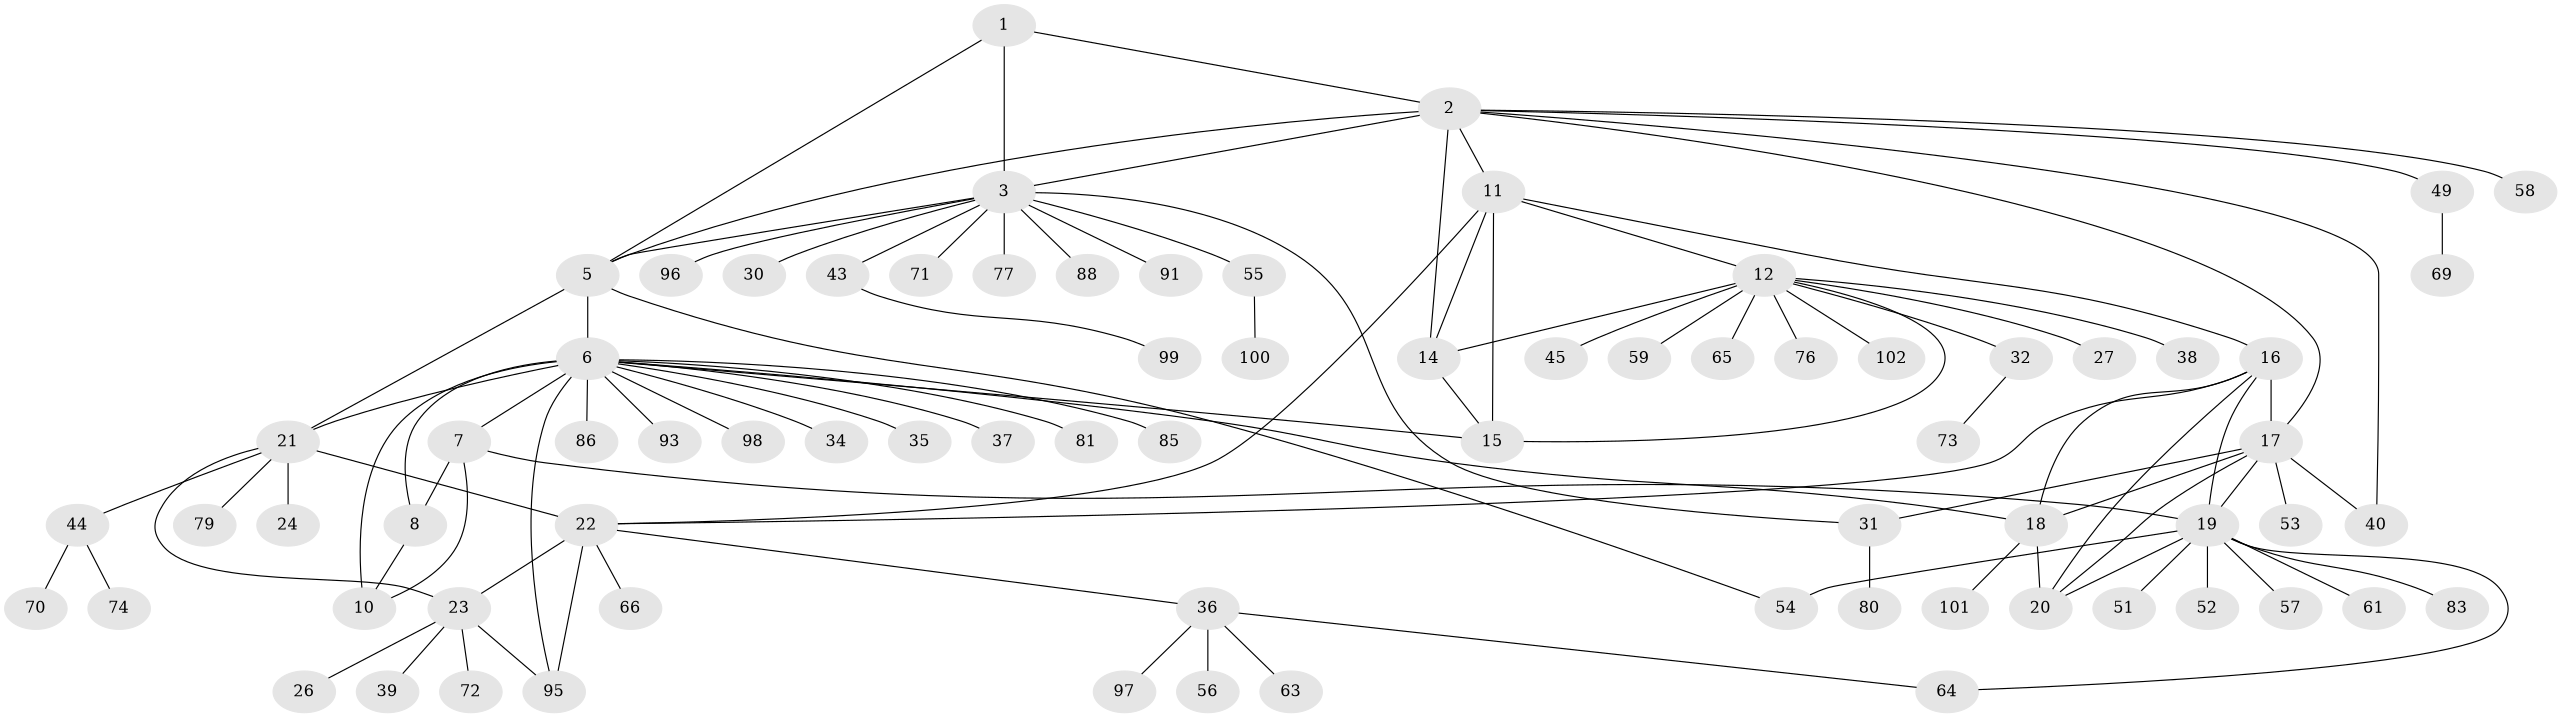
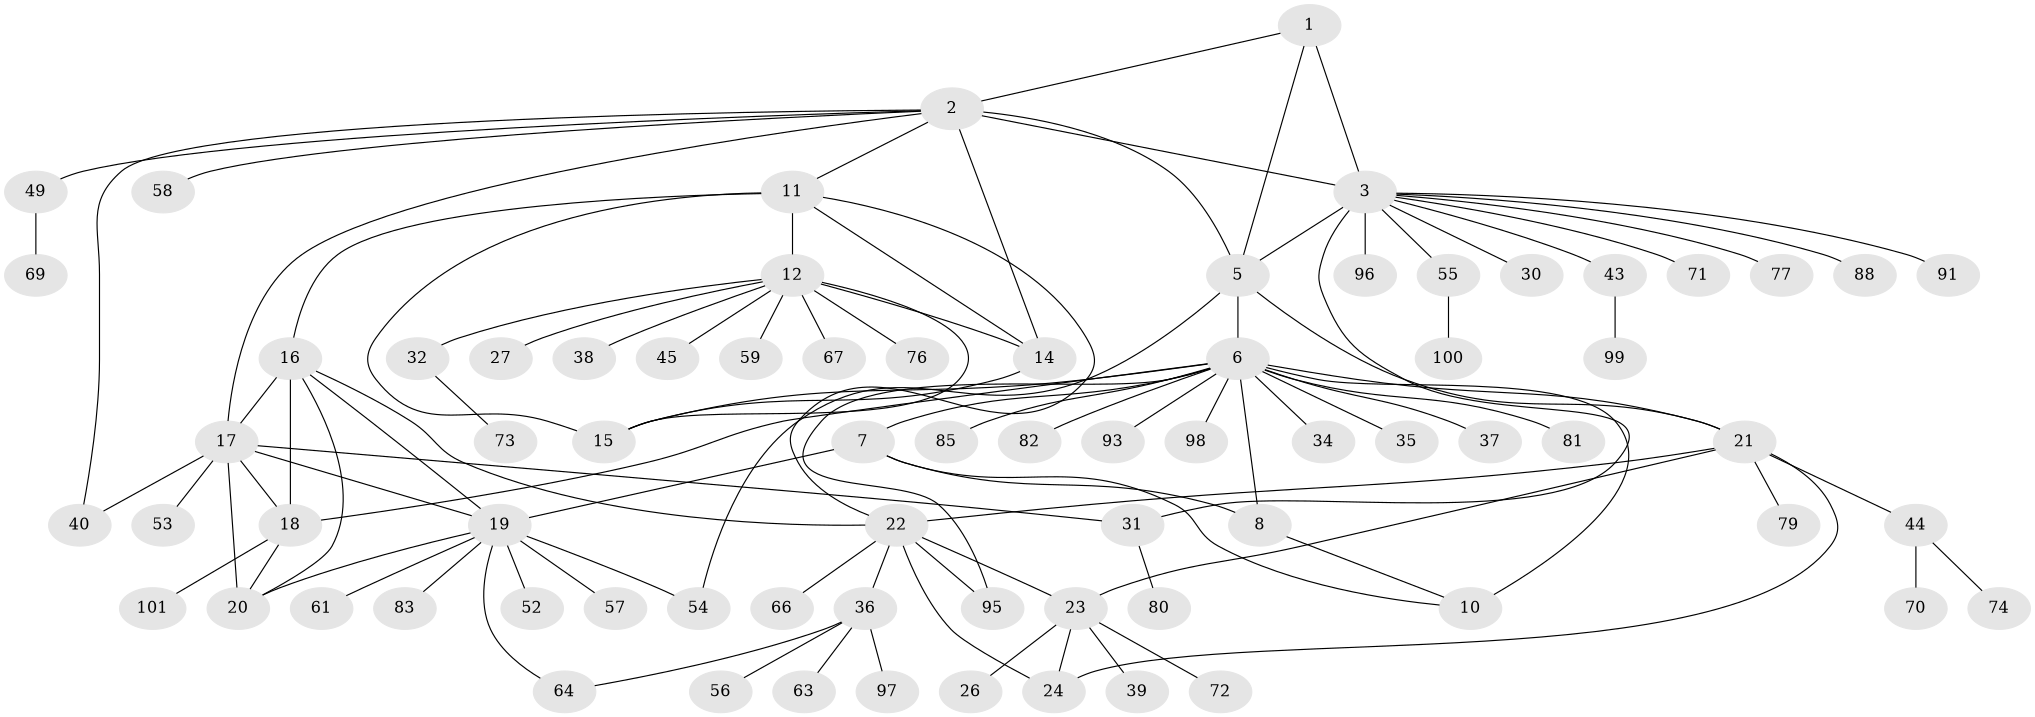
node "65": label "65" -> "67"
node "102": removed
node "86": label "86" -> "82"
node "51": removed
edge "22" -- "24": added
edge "23" -- "95": now "23" -- "24"
